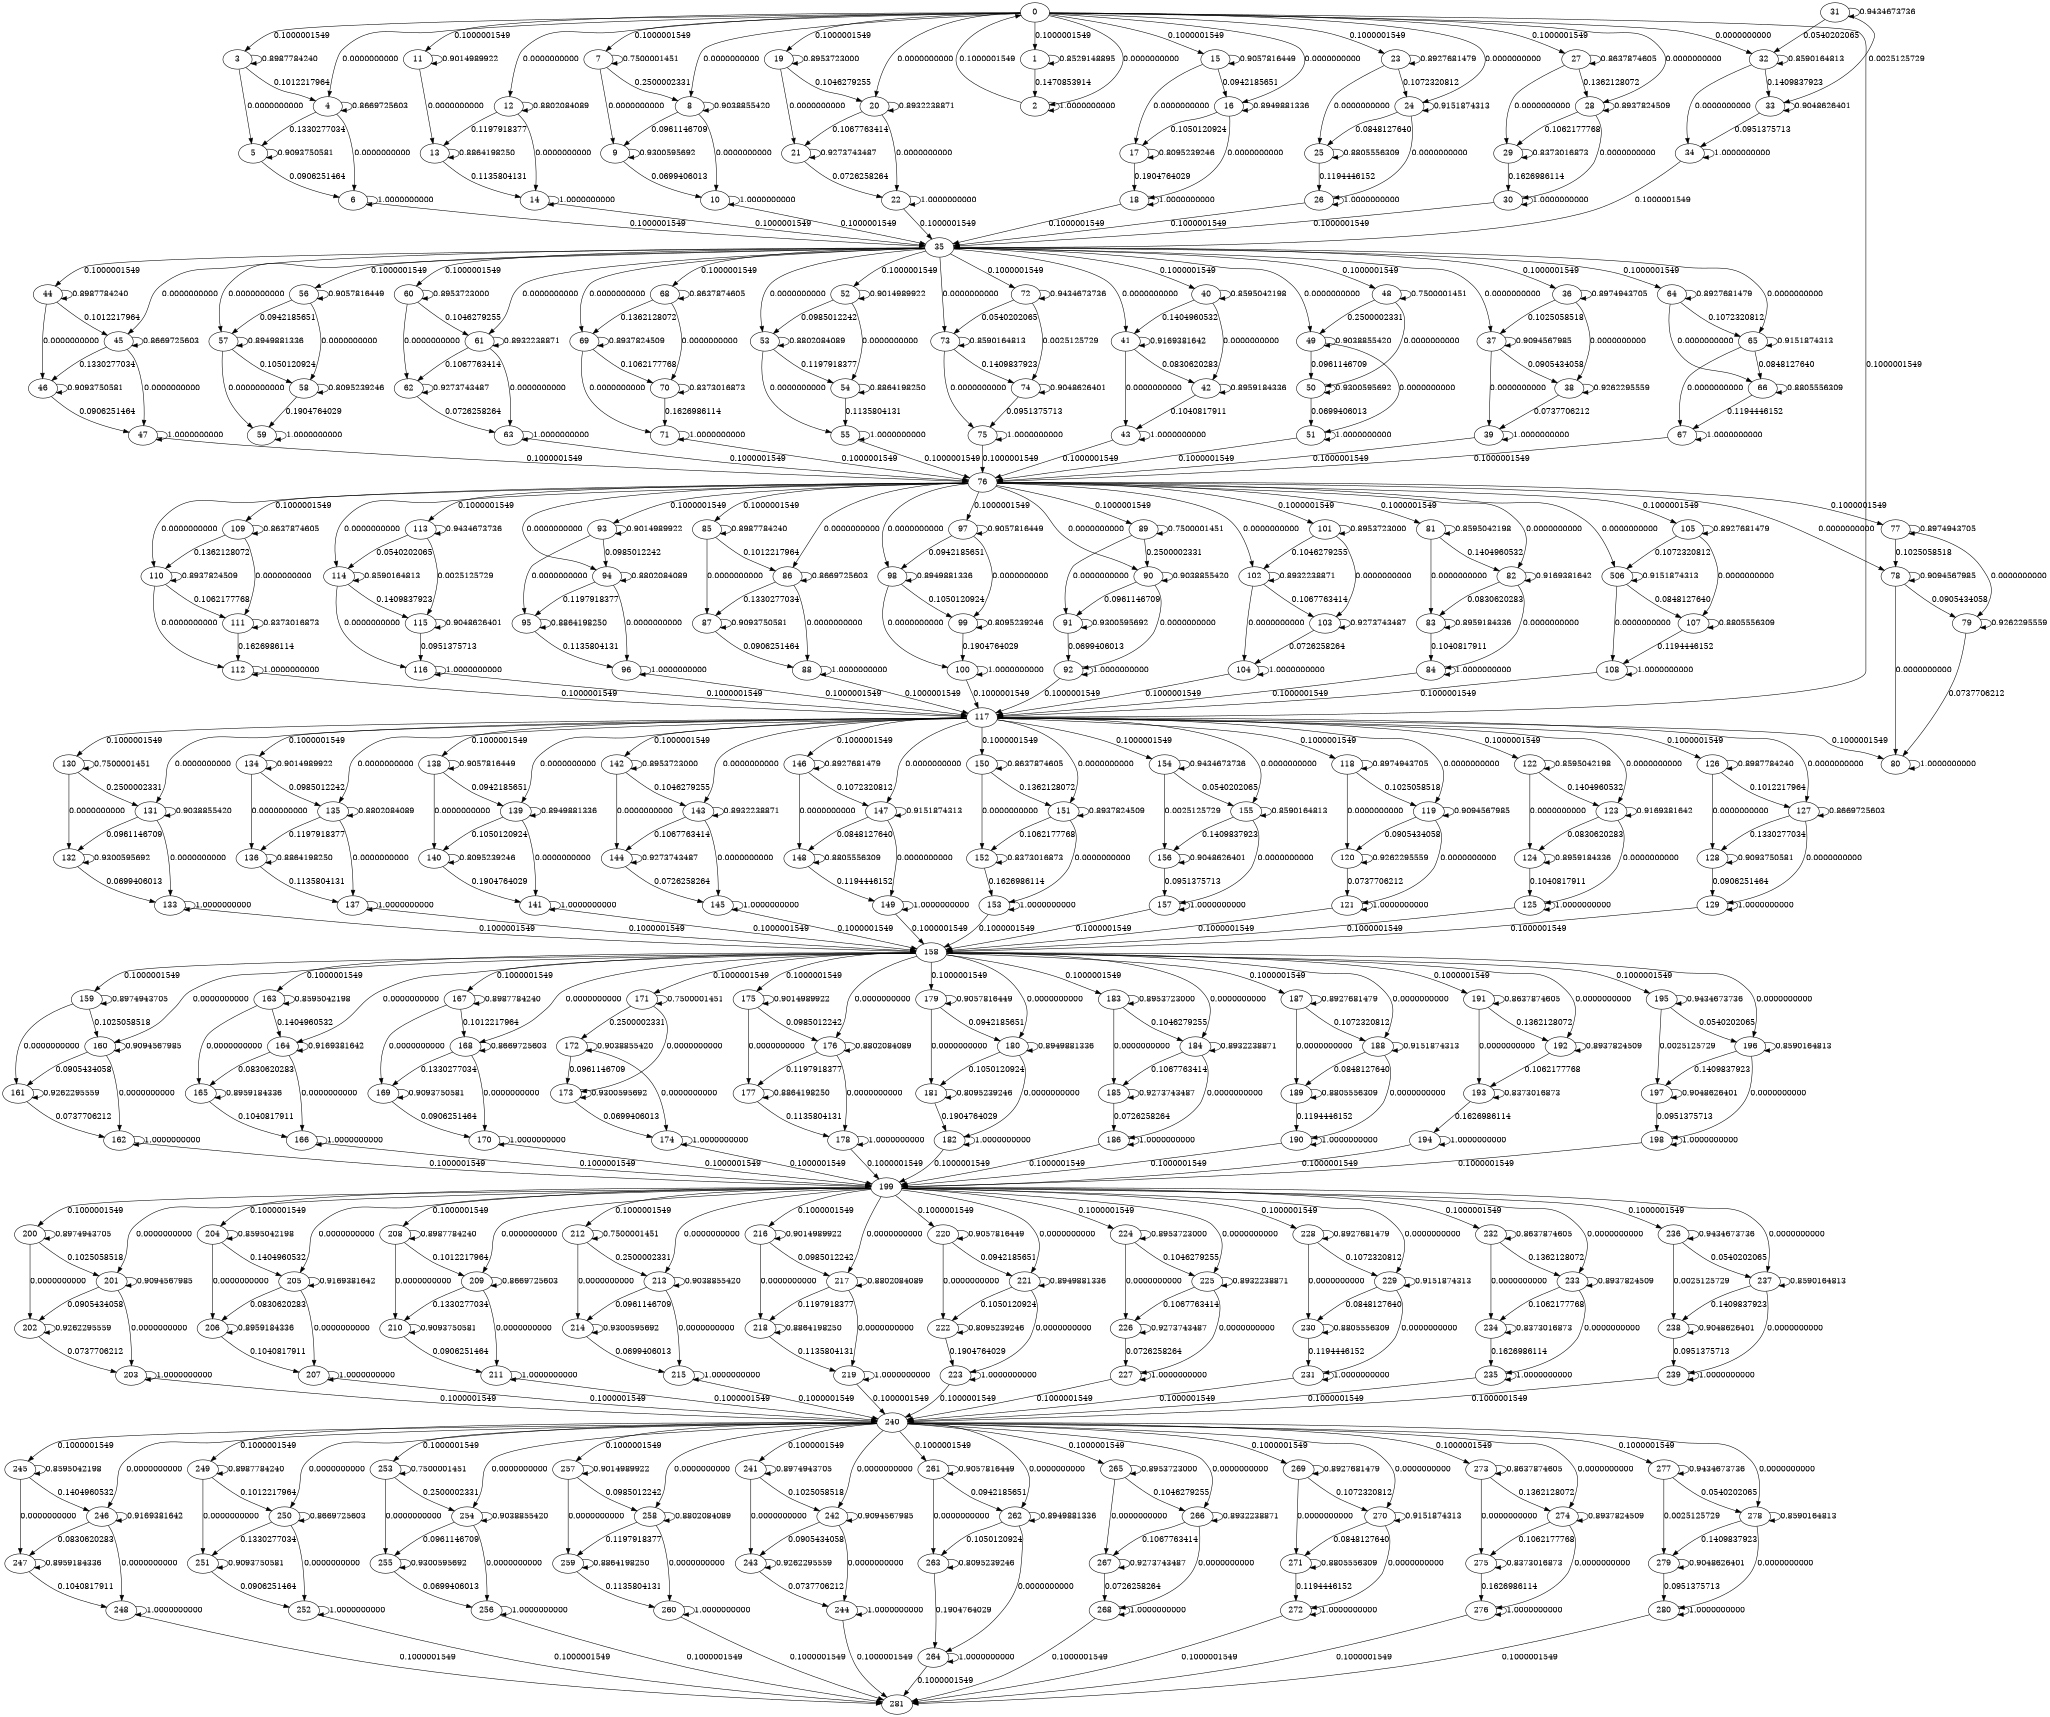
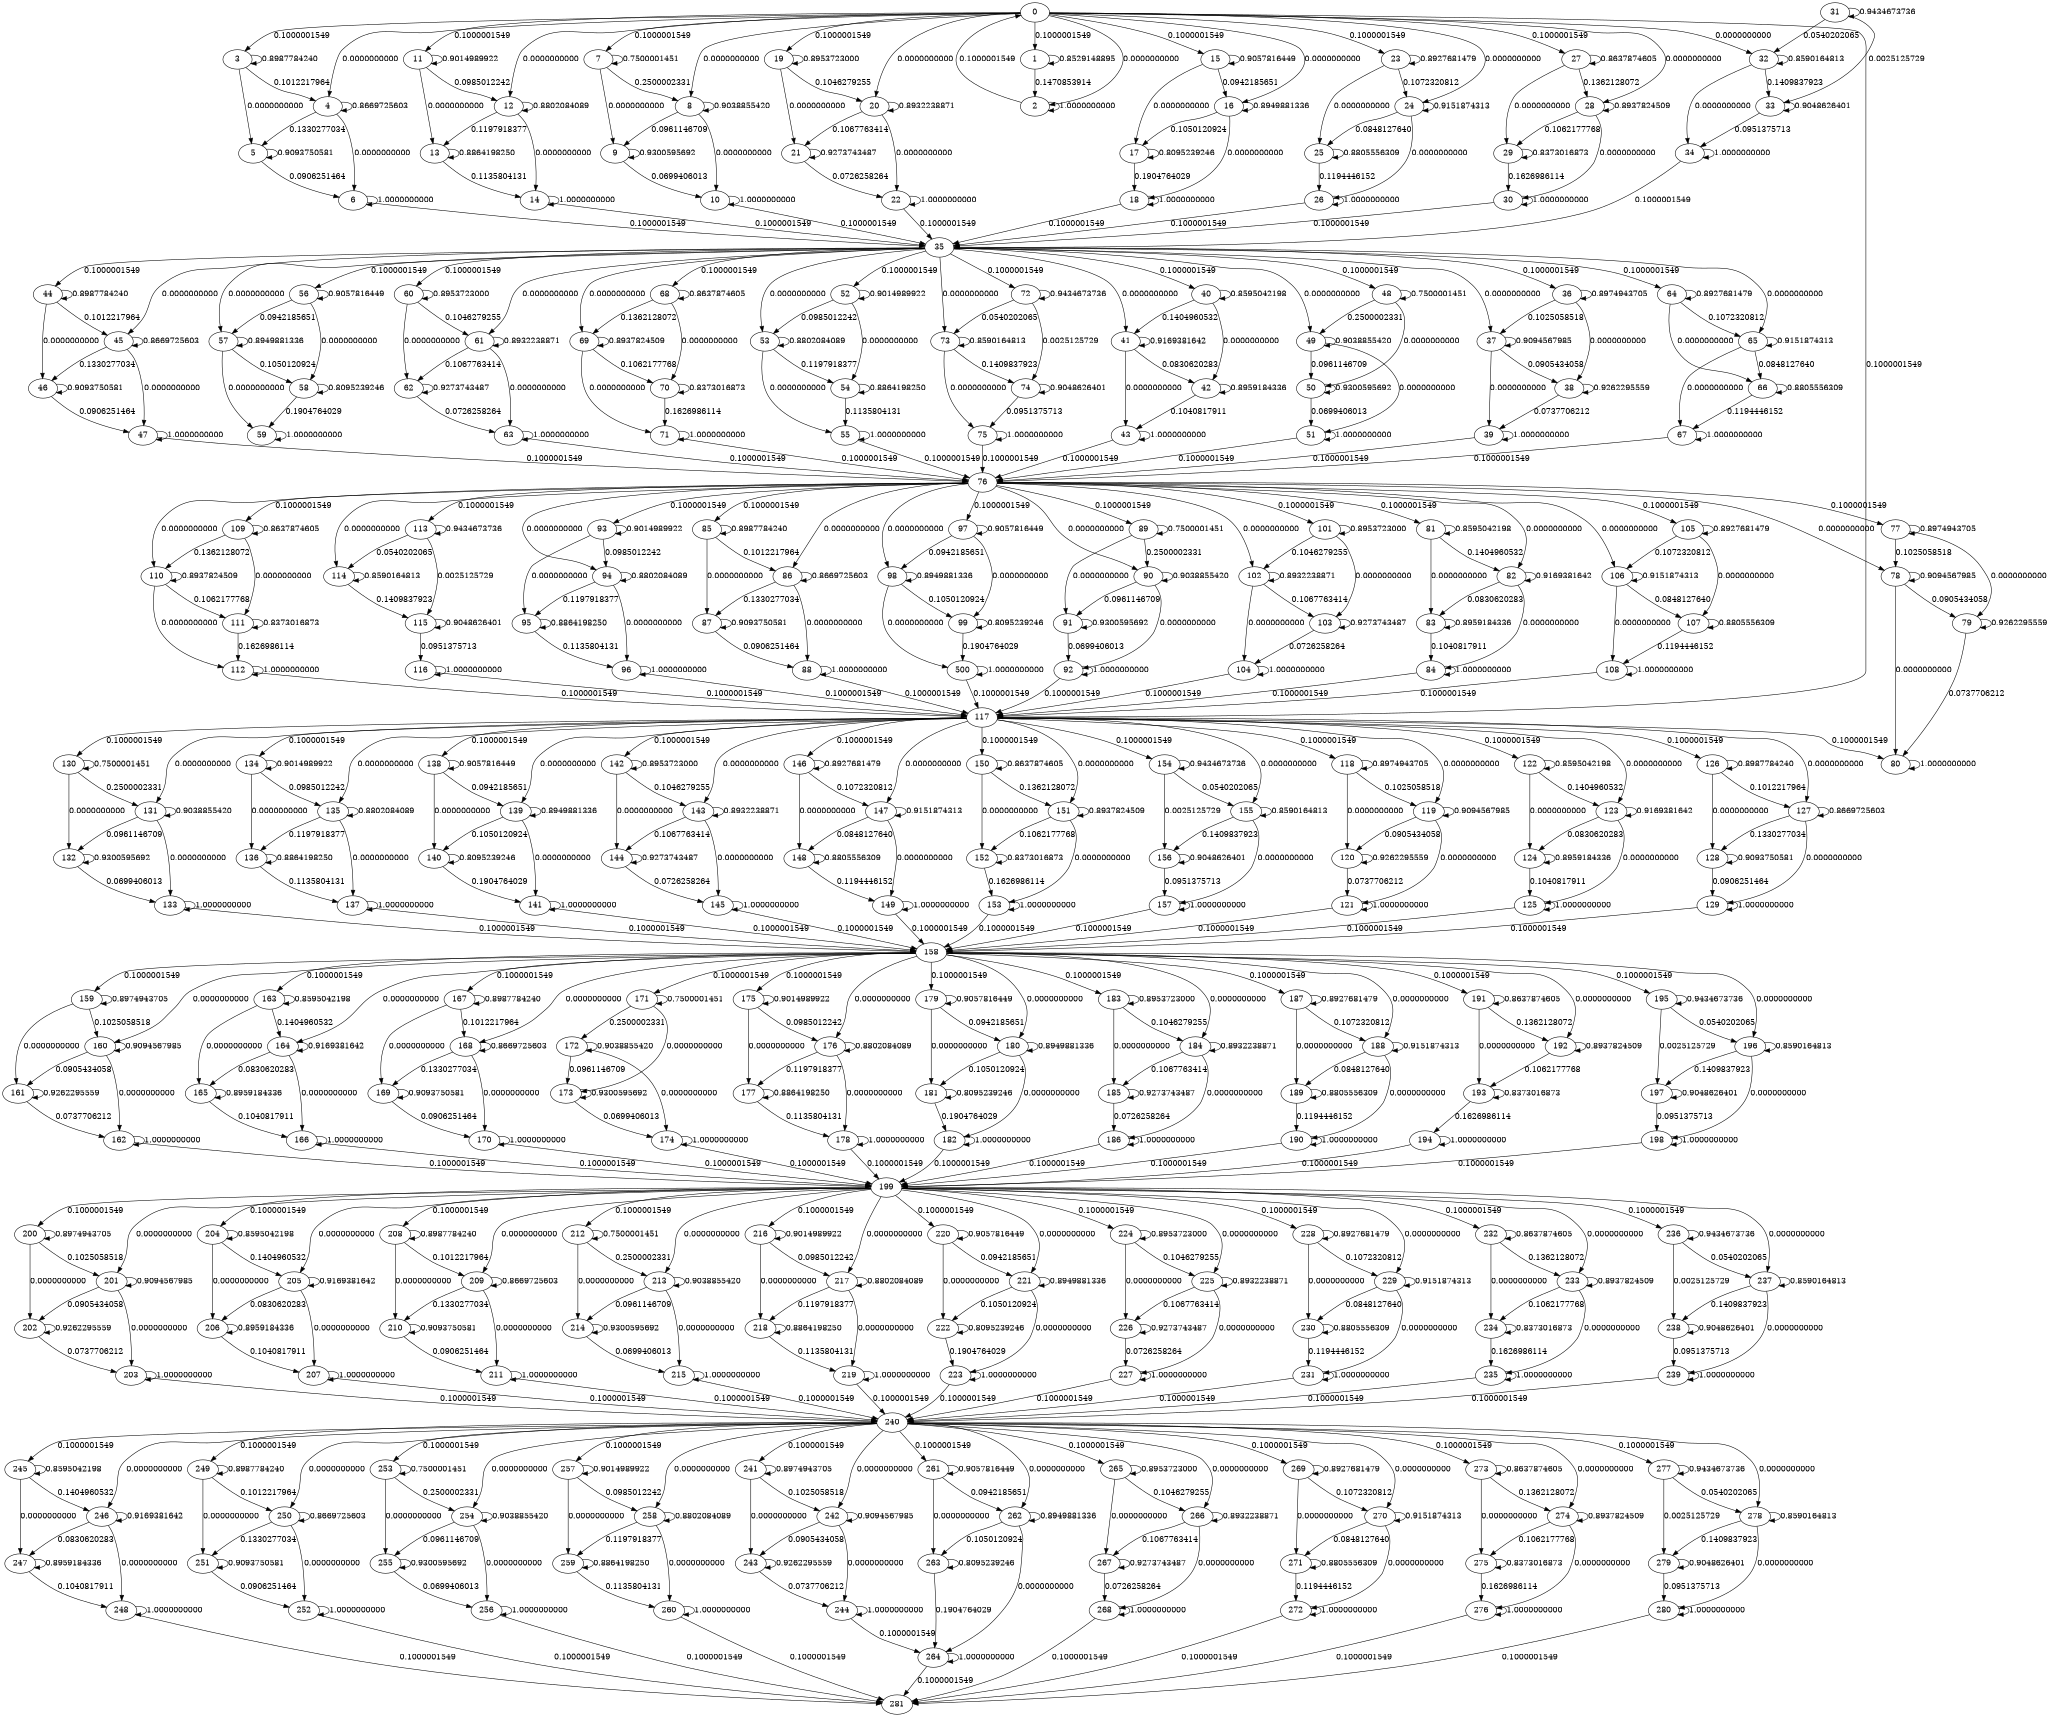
edge "11" -> "12": added, label "0.0985012242"
node "506": label "506" -> "106"
edge "114" -> "116": removed, label "0.0000000000"
node "100": label "100" -> "500"
edge "244" -> "281": now "244" -> "264"
